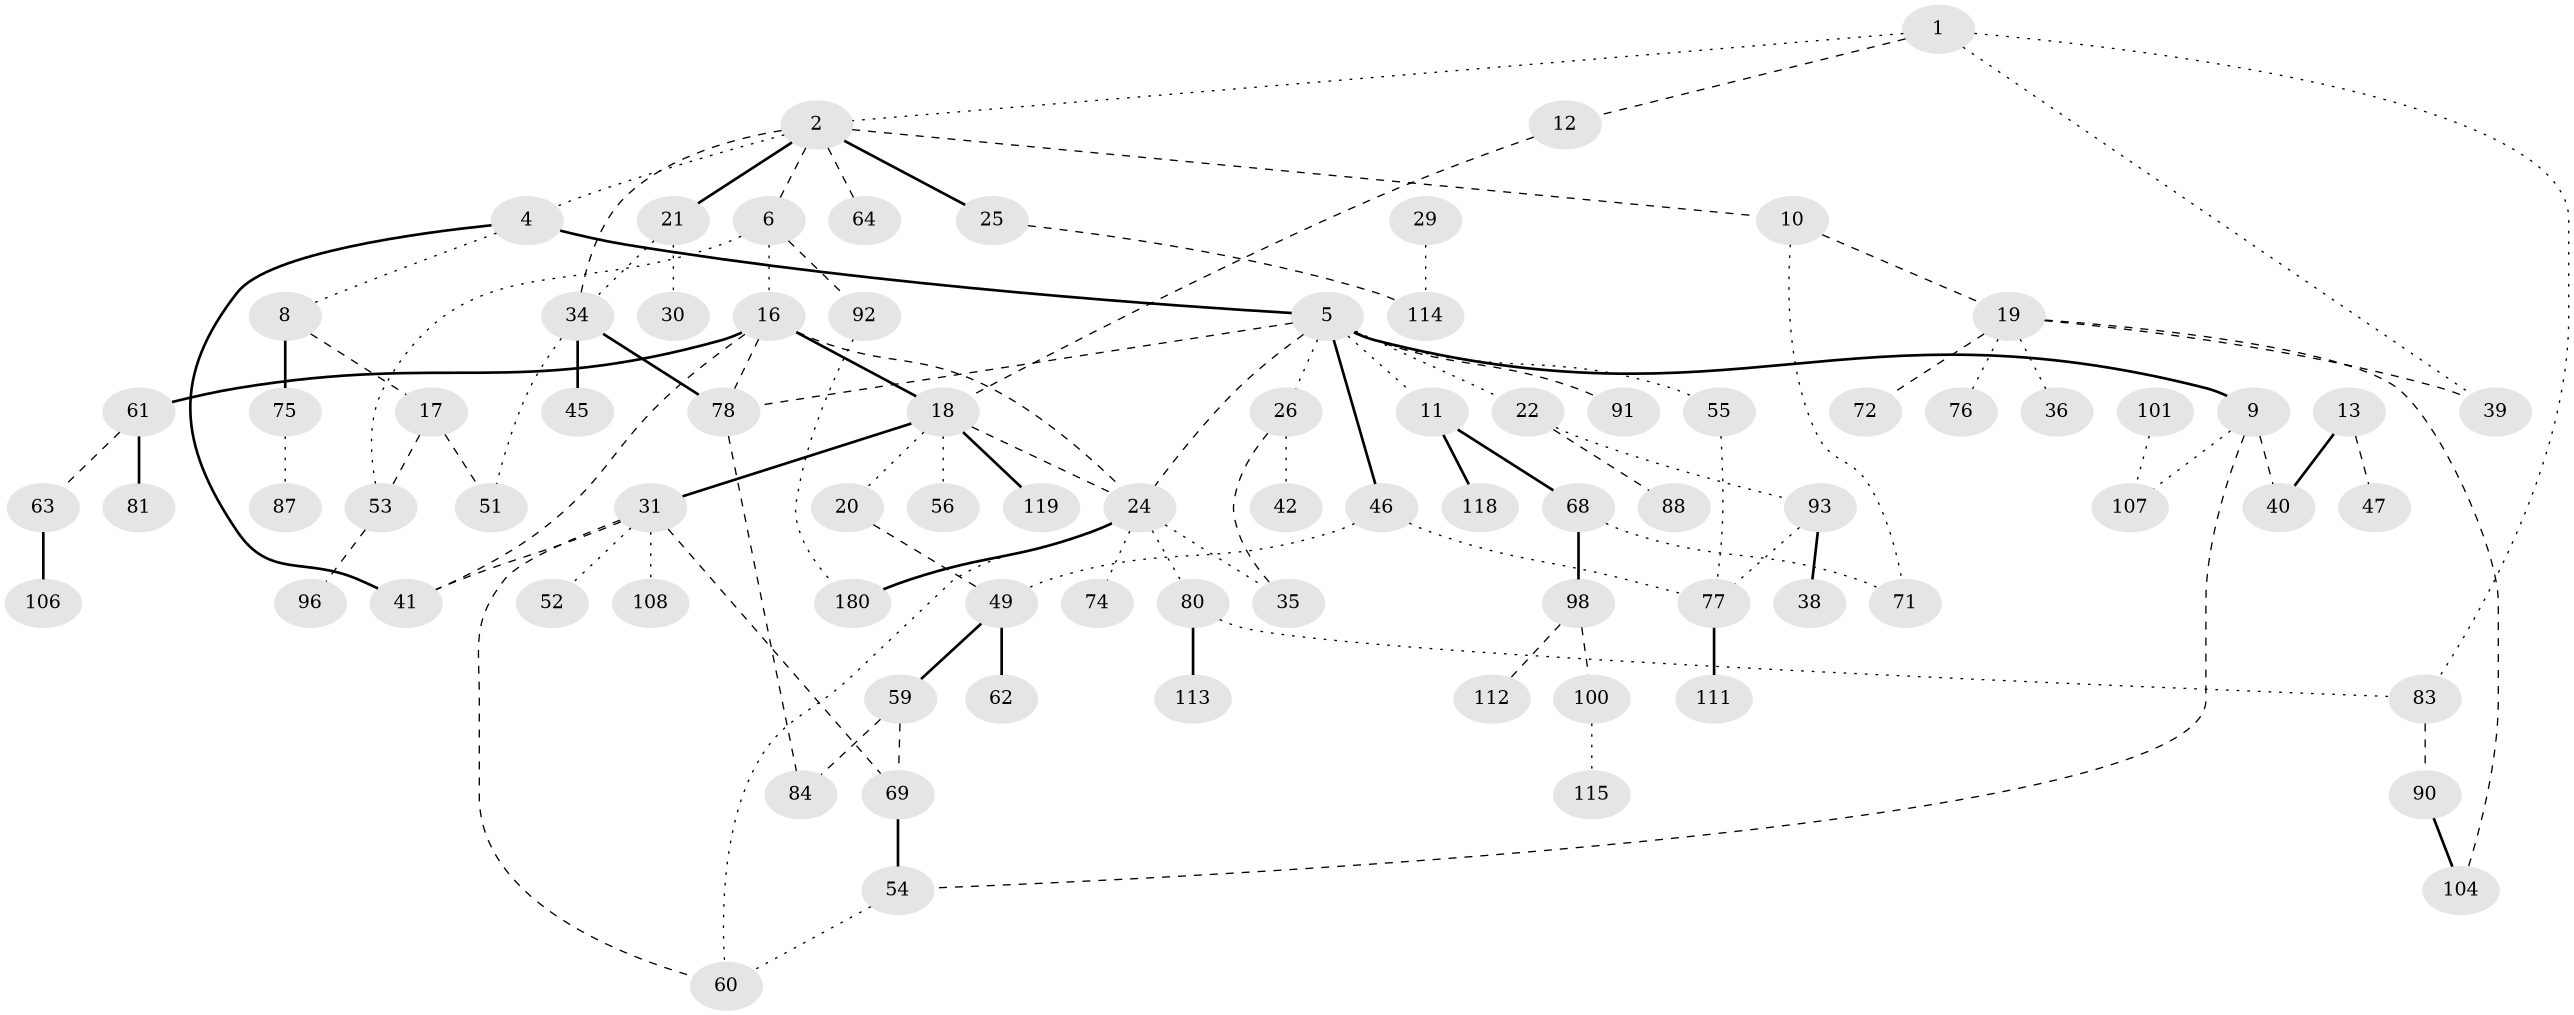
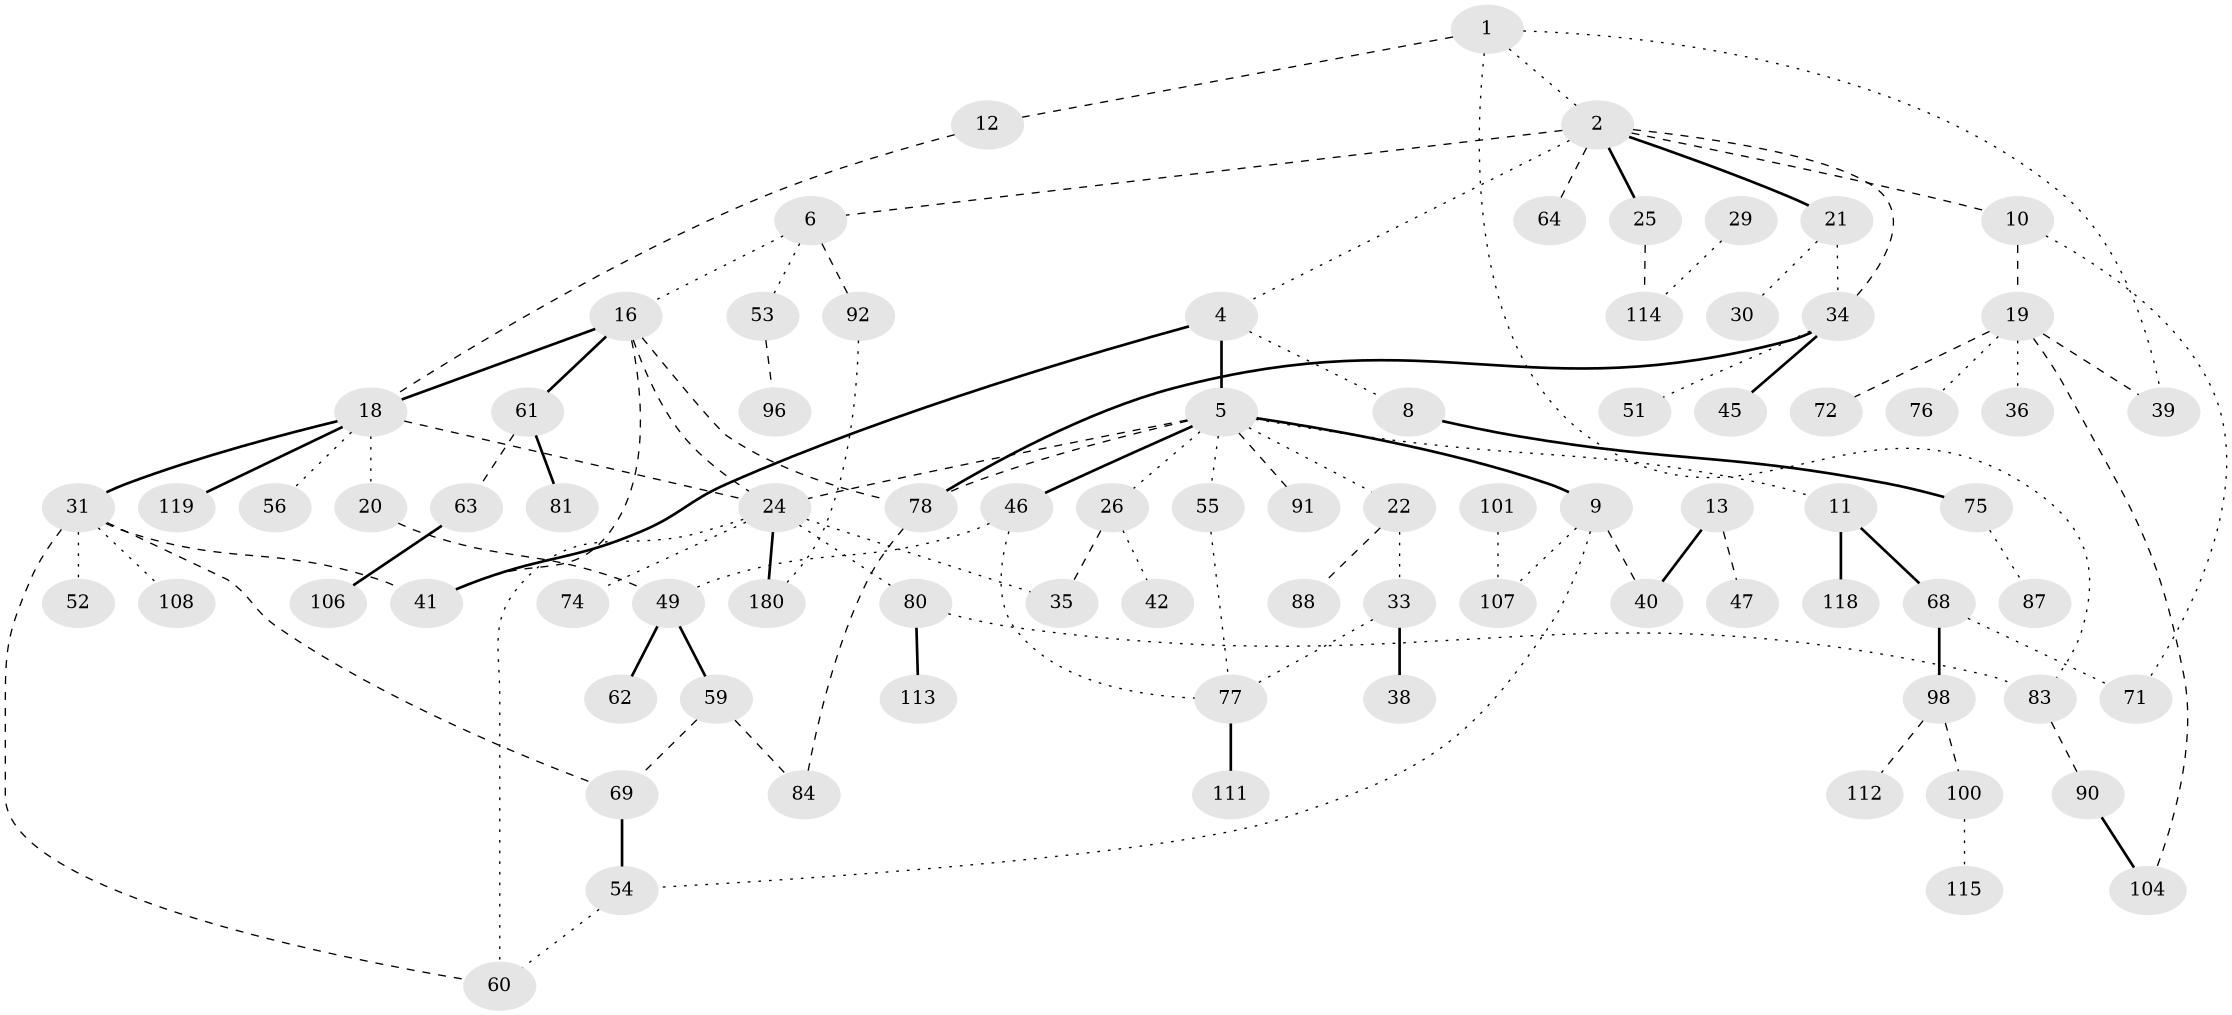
node "17": removed
node "93": label "93" -> "33"
edge "9" -- "54": style dashed -> dotted
